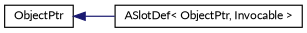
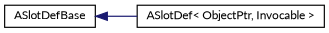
node "ObjectPtr": label "ObjectPtr" -> "ASlotDefBase"
